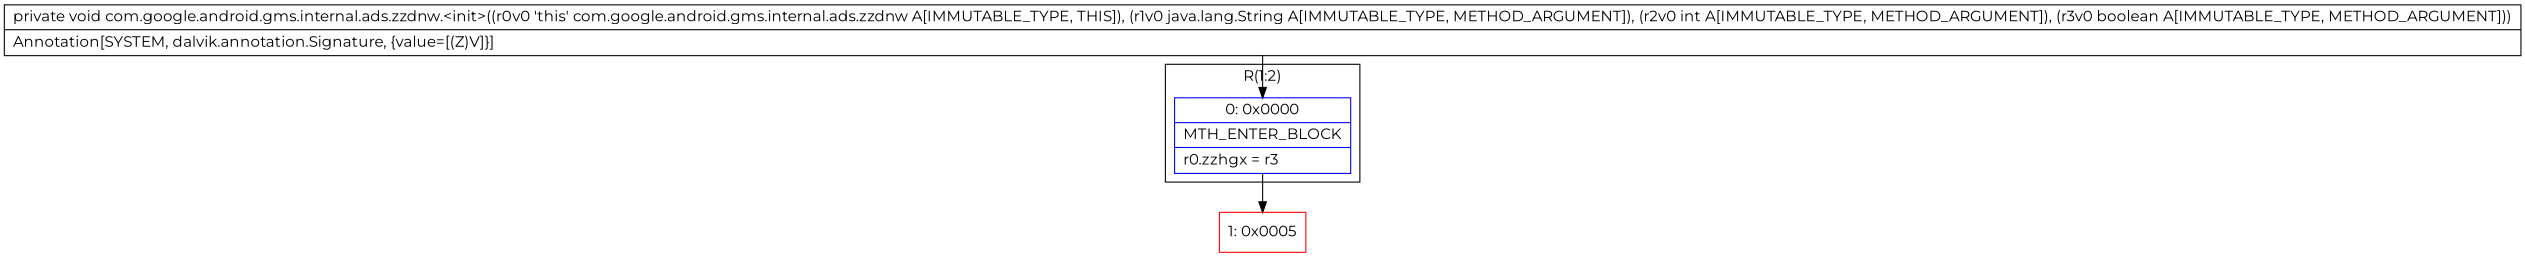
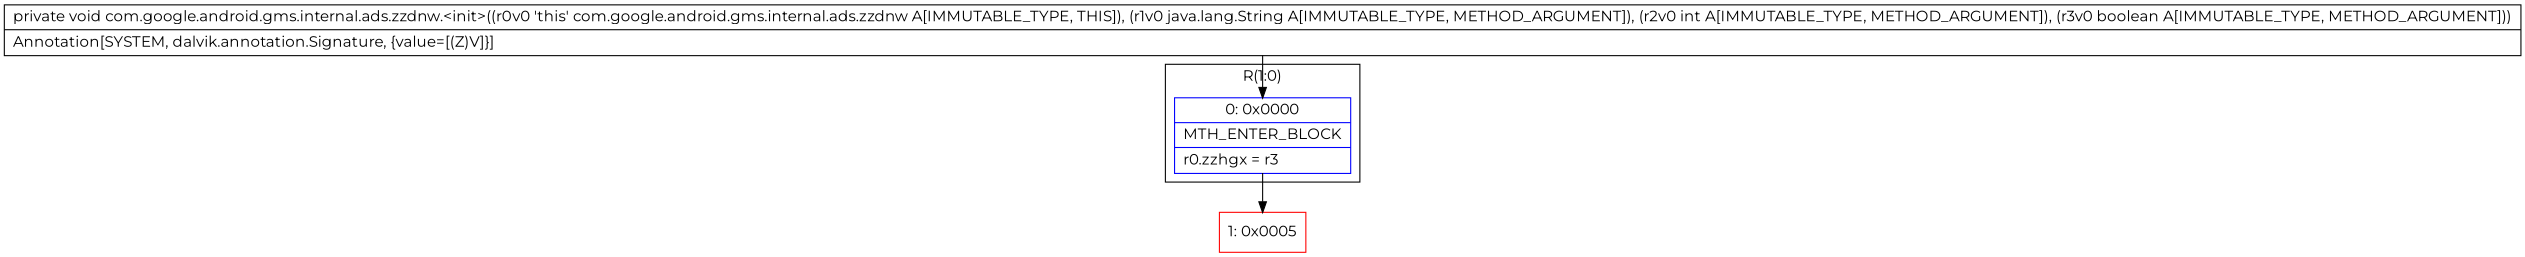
cluster "R(1:2)": label "R(1:2)" -> "R(1:0)"
